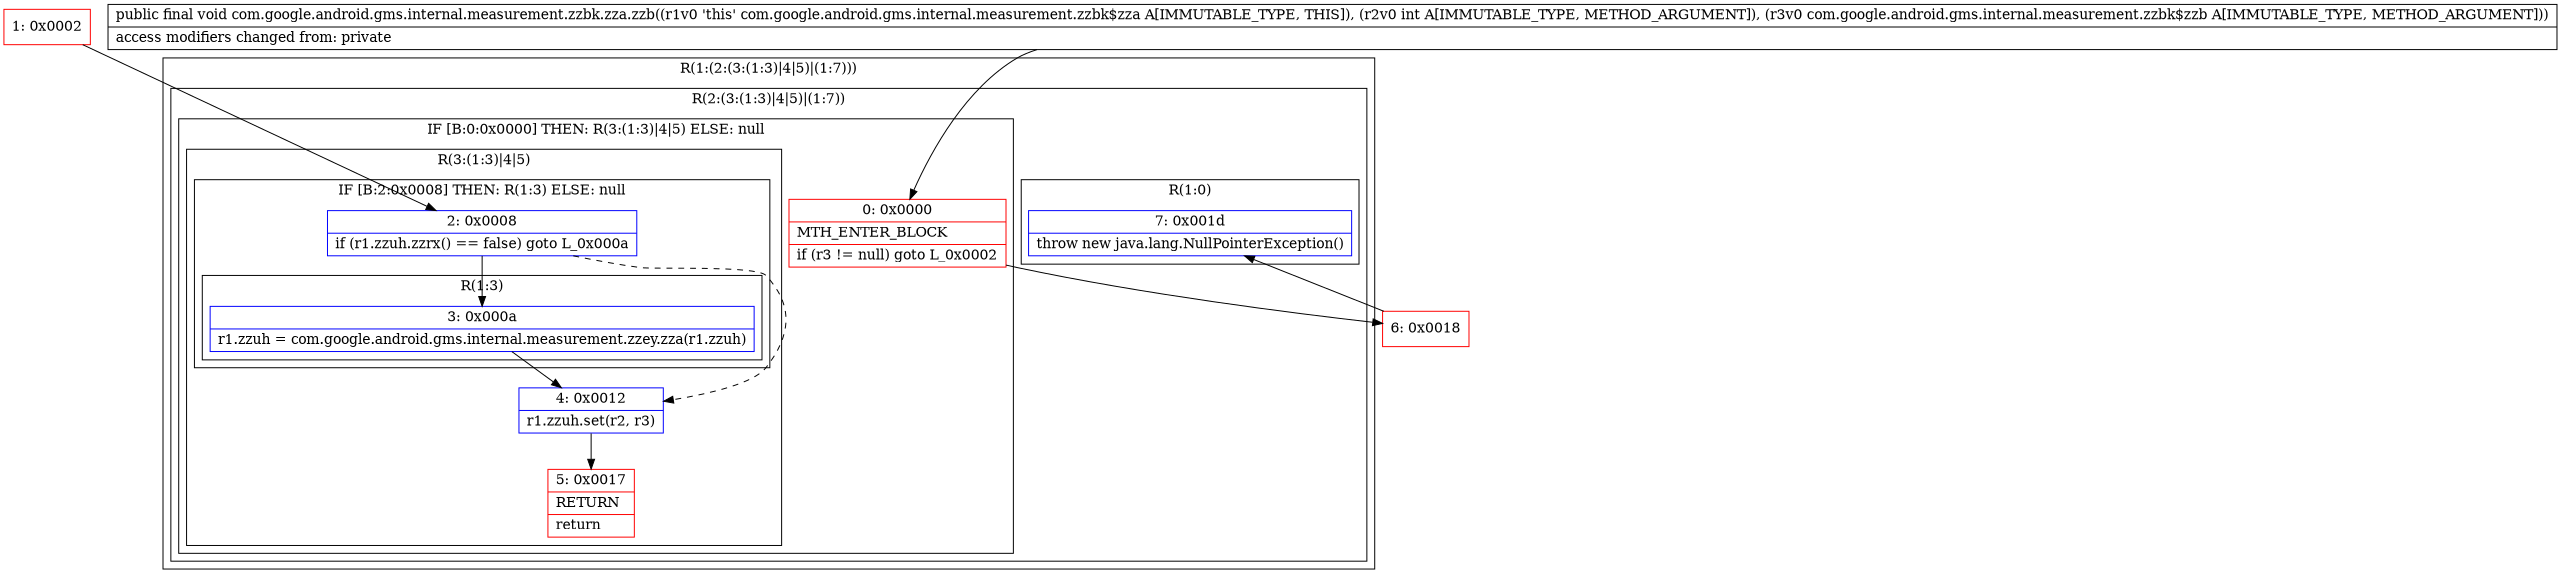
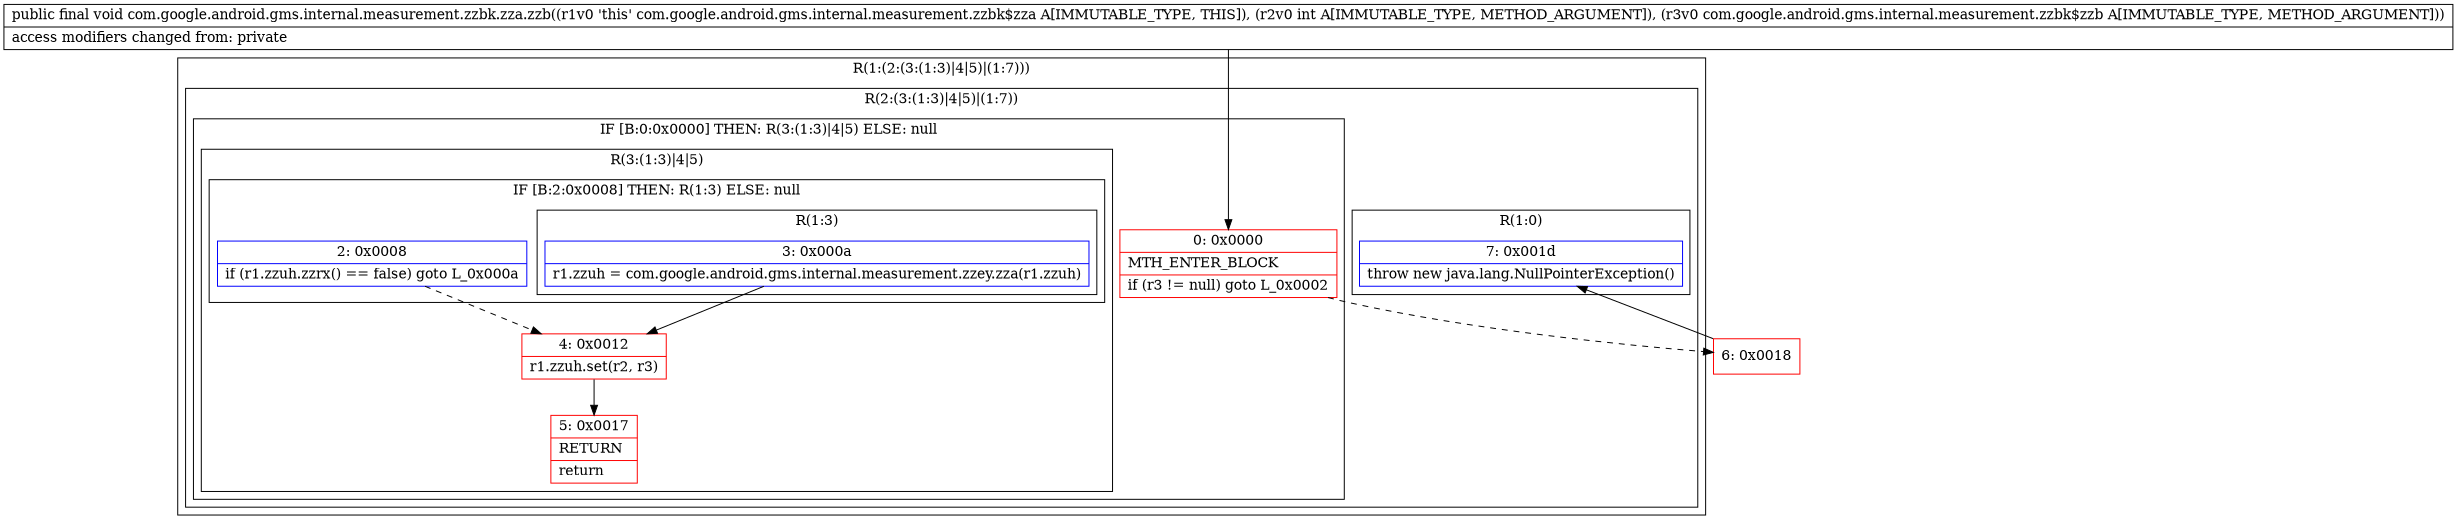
node "1: 0x0002": removed
edge "2: 0x0008" -> "3: 0x000a": removed
edge "0: 0x0000" -> "6: 0x0018": style solid -> dashed
node "4: 0x0012": color blue -> red
